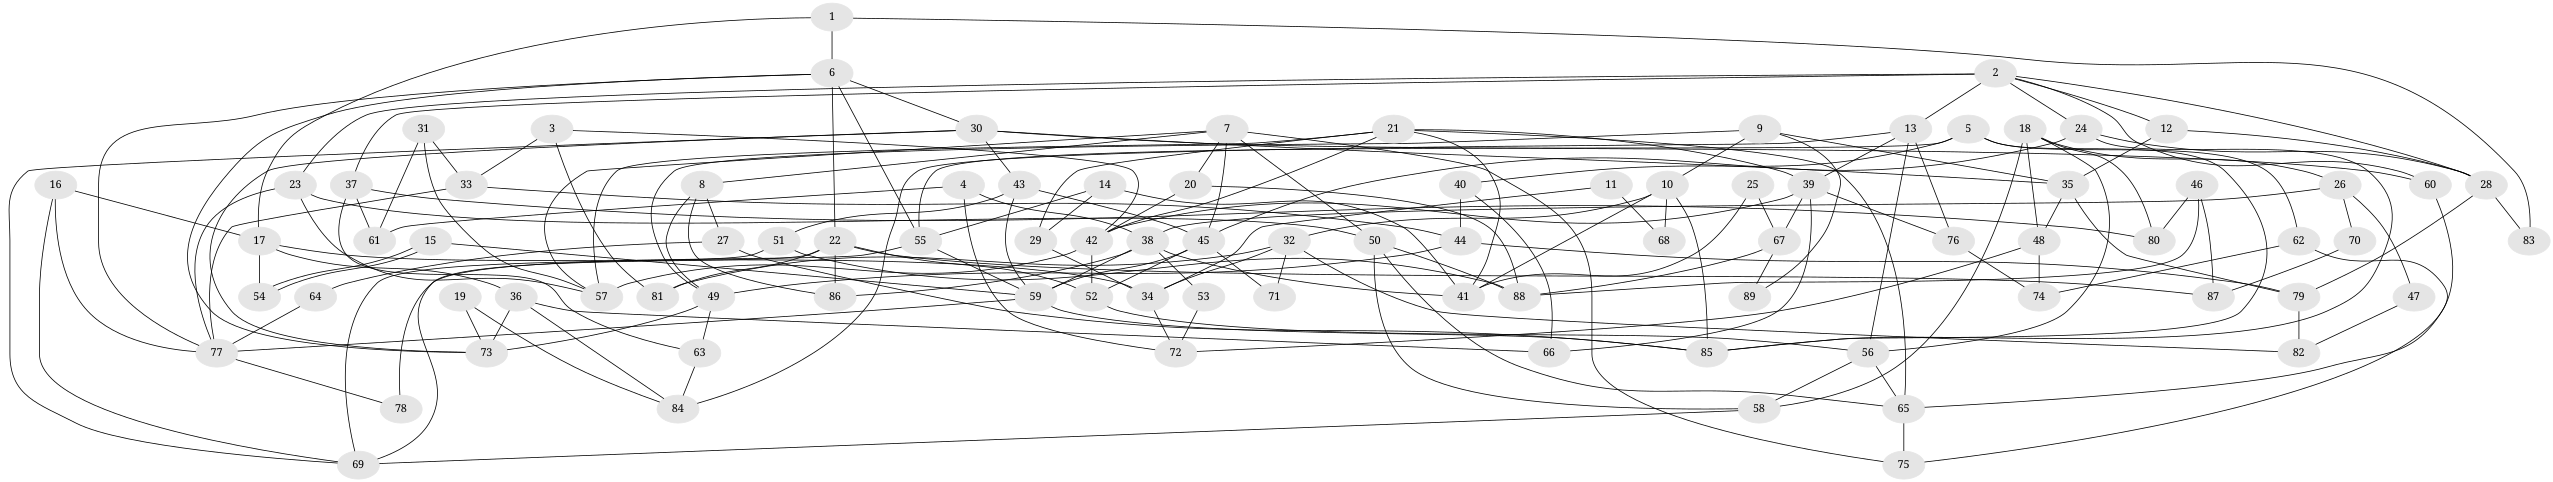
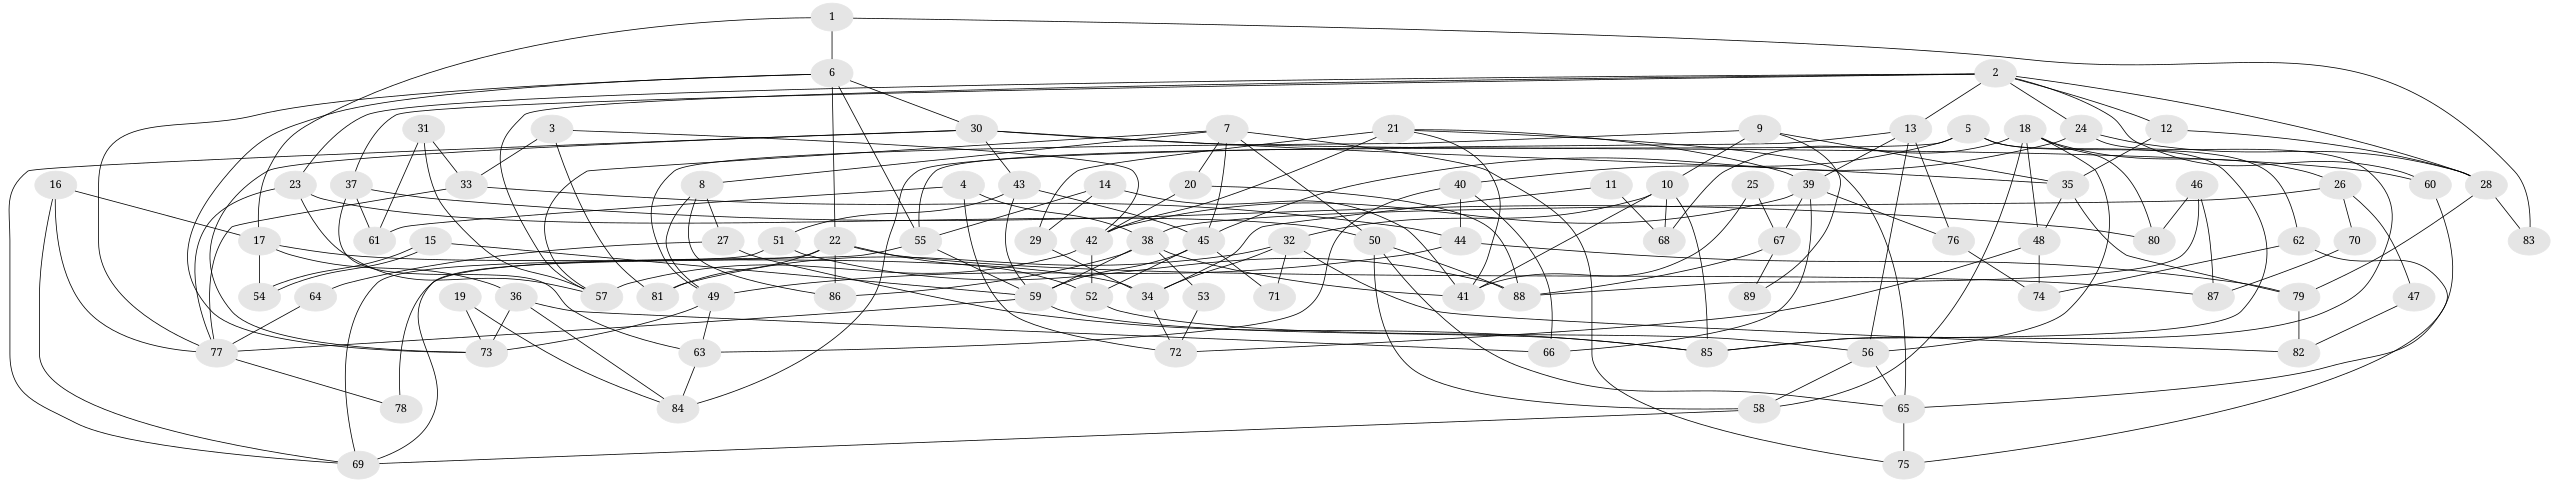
edge "21" -- "57": now "2" -- "57"
edge "18" -- "68": added
edge "40" -- "63": added
